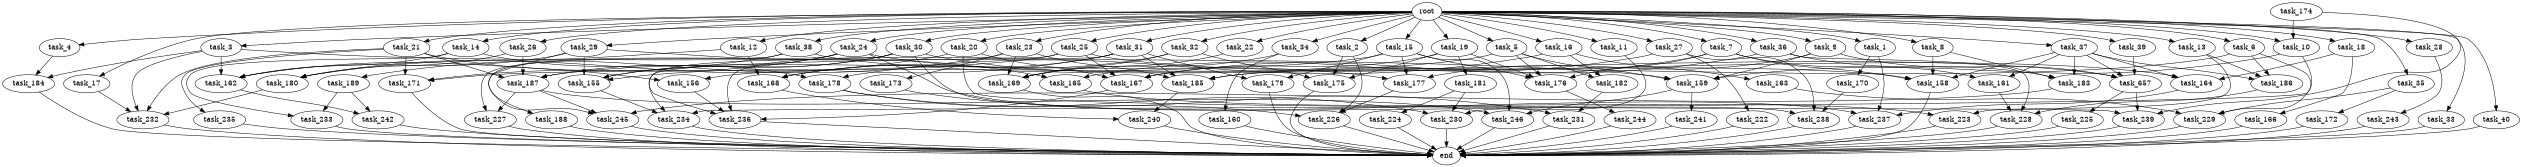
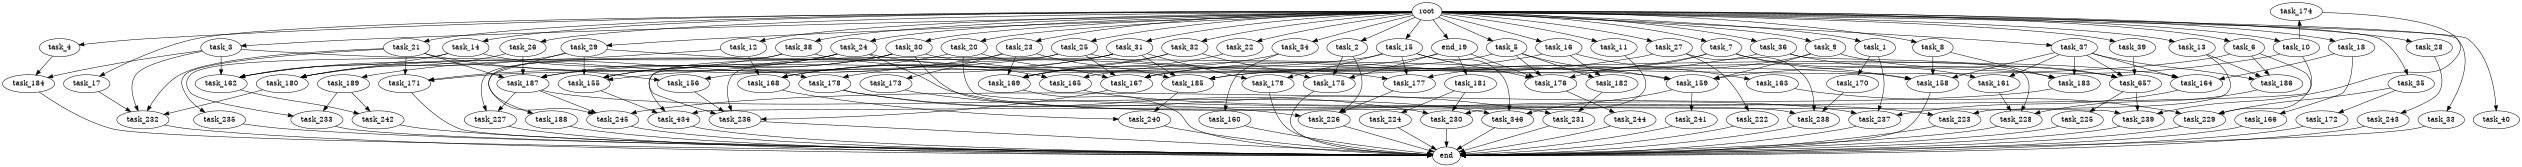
edge "task_174" -> "task_10": reversed
node "task_19": label "task_19" -> "end_19"
node "task_234": label "task_234" -> "task_434"
node "task_246": label "task_246" -> "task_346"
edge "task_40" -> "end": removed
